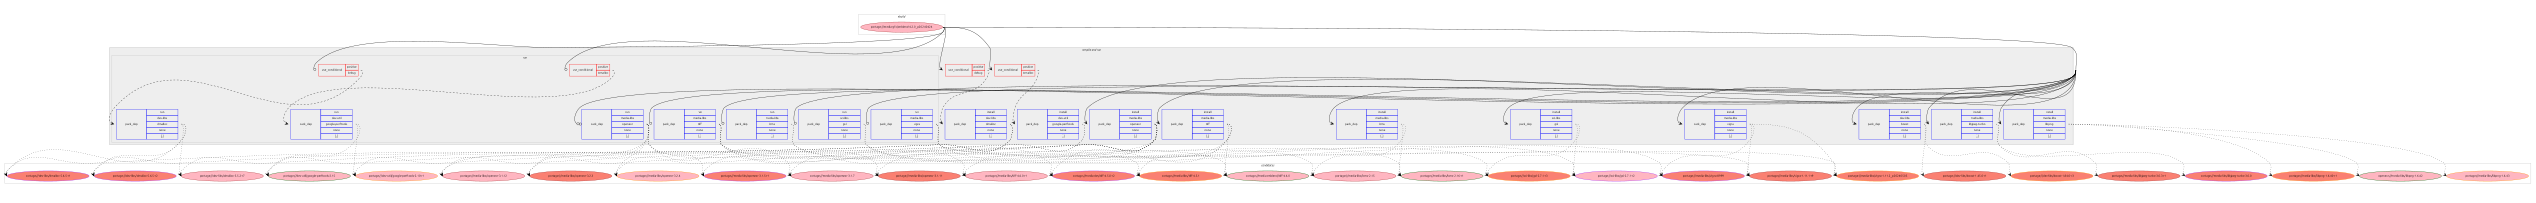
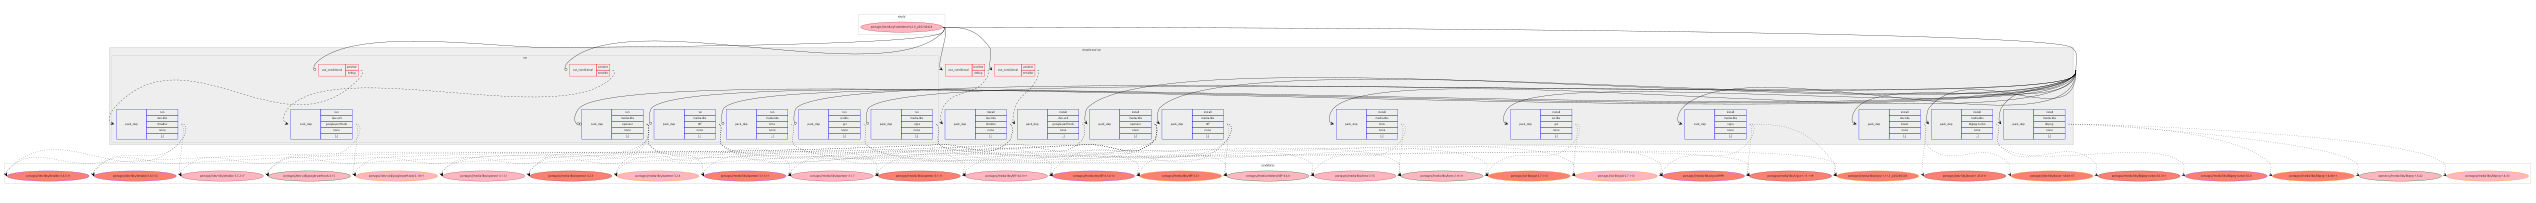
node "portage://sci-libs/gsl-2.7.1-r2": color purple -> darkorange
